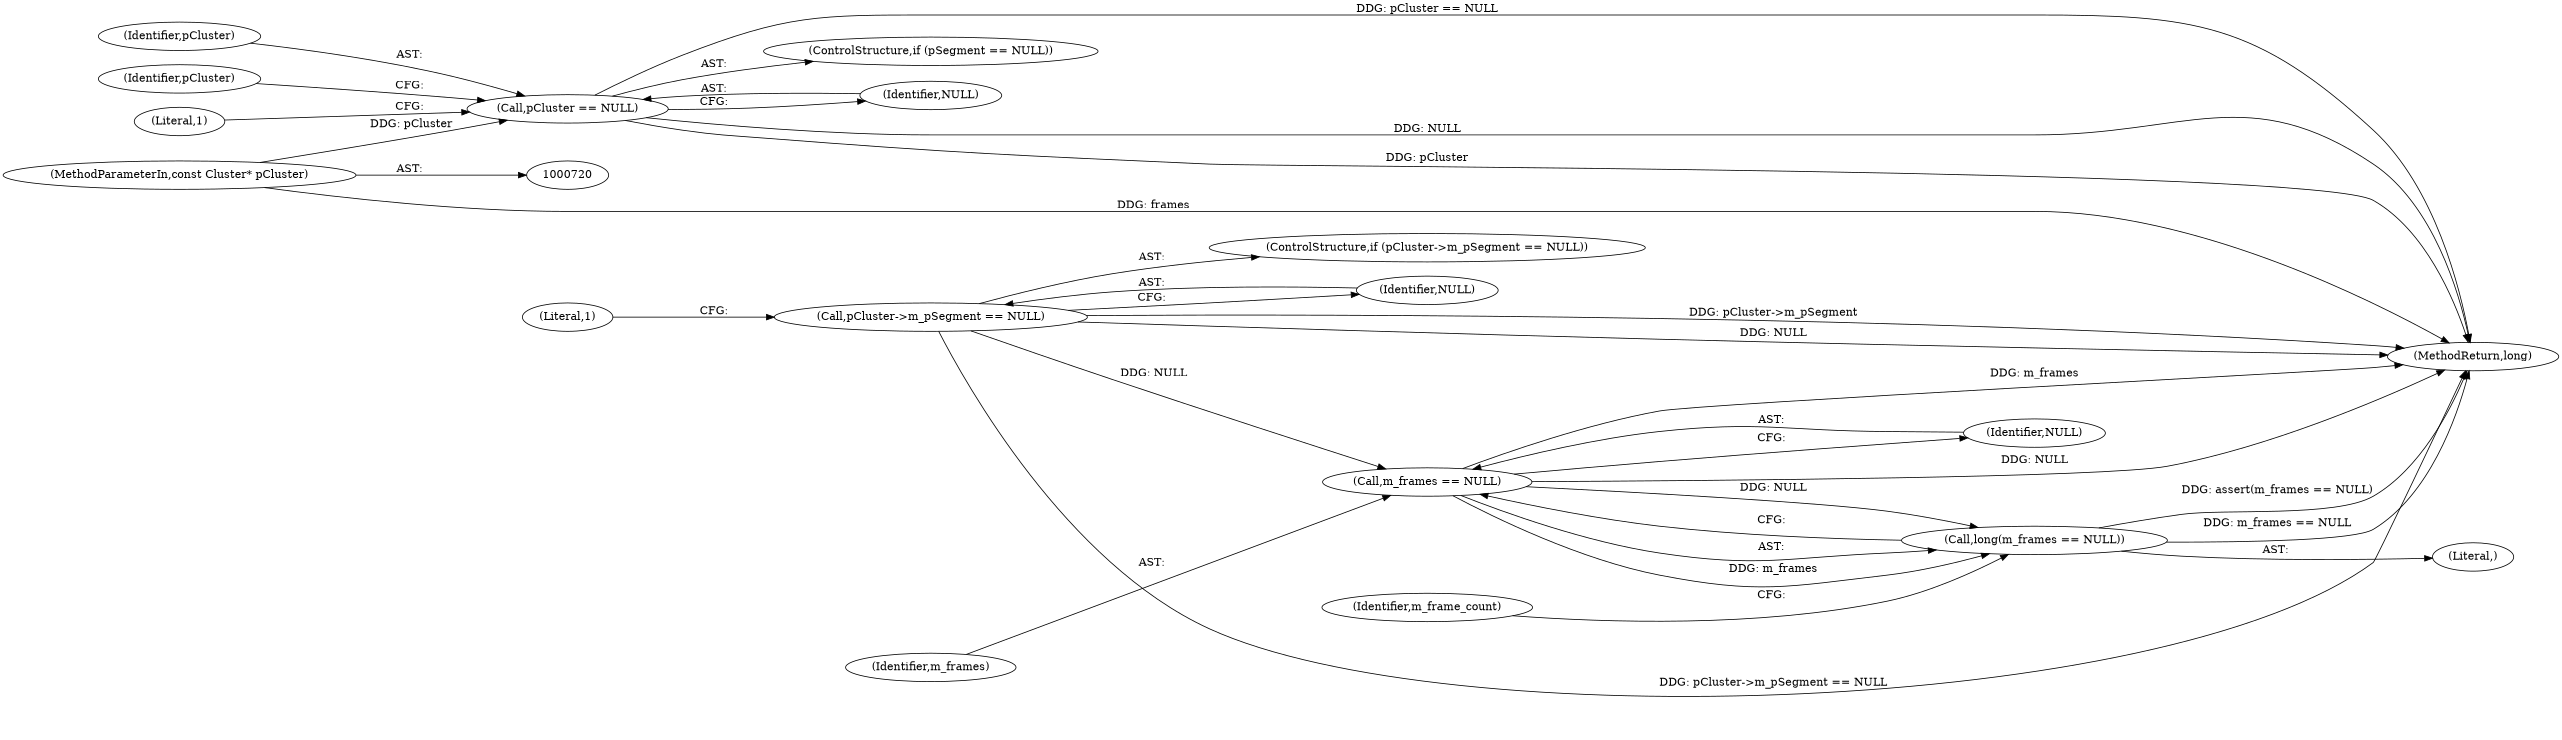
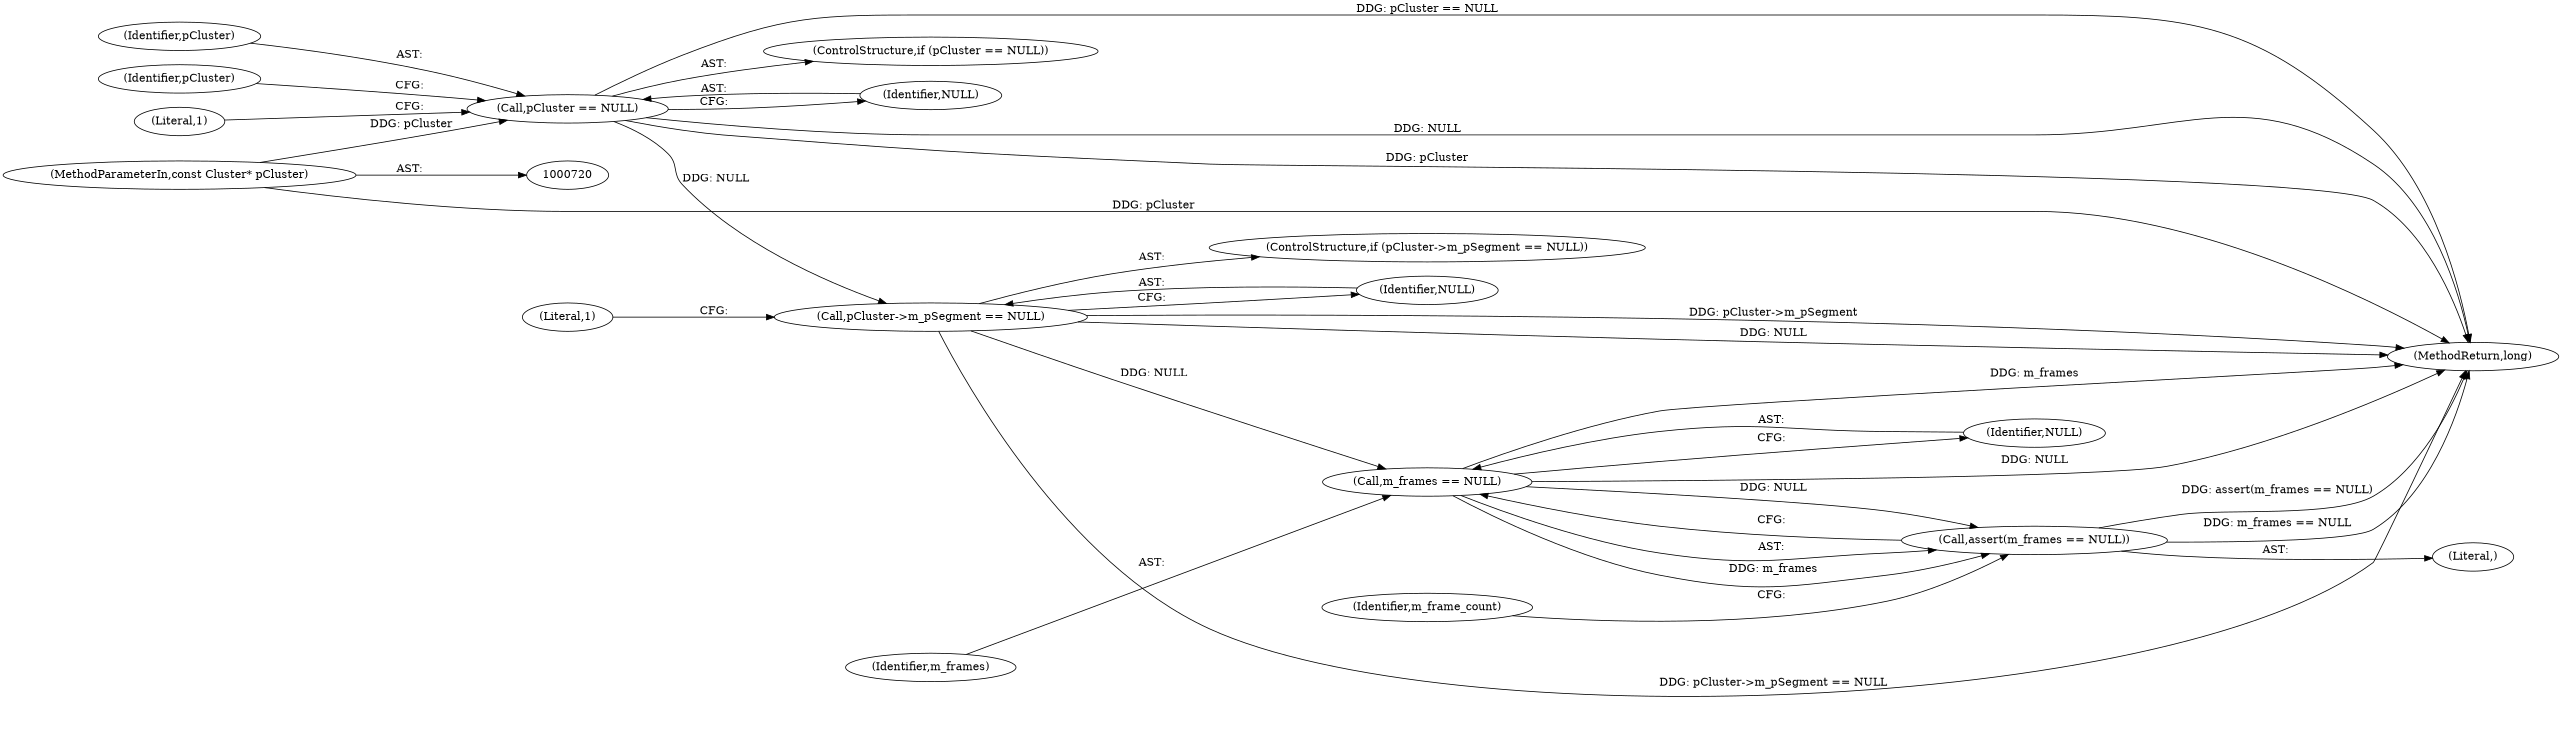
node "(ControlStructure,if (pSegment == NULL))": label "(ControlStructure,if (pSegment == NULL))" -> "(ControlStructure,if (pCluster == NULL))"
edge "(MethodParameterIn,const Cluster* pCluster)" -> "(MethodReturn,long)": label "DDG: frames" -> "DDG: pCluster"
edge "(Call,pCluster == NULL)" -> "(Call,pCluster->m_pSegment == NULL)": added, label "DDG: NULL"
node "(Call,long(m_frames == NULL))": label "(Call,long(m_frames == NULL))" -> "(Call,assert(m_frames == NULL))"
